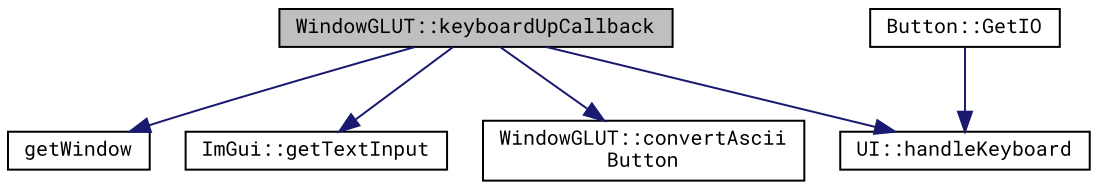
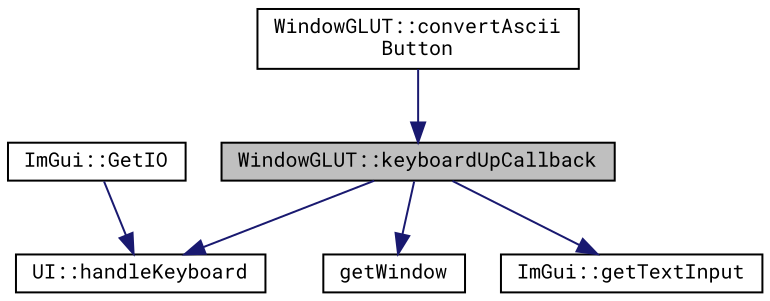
node "Button::GetIO": label "Button::GetIO" -> "ImGui::GetIO"
edge "WindowGLUT::keyboardUpCallback" -> "WindowGLUT::convertAscii Button": reversed
